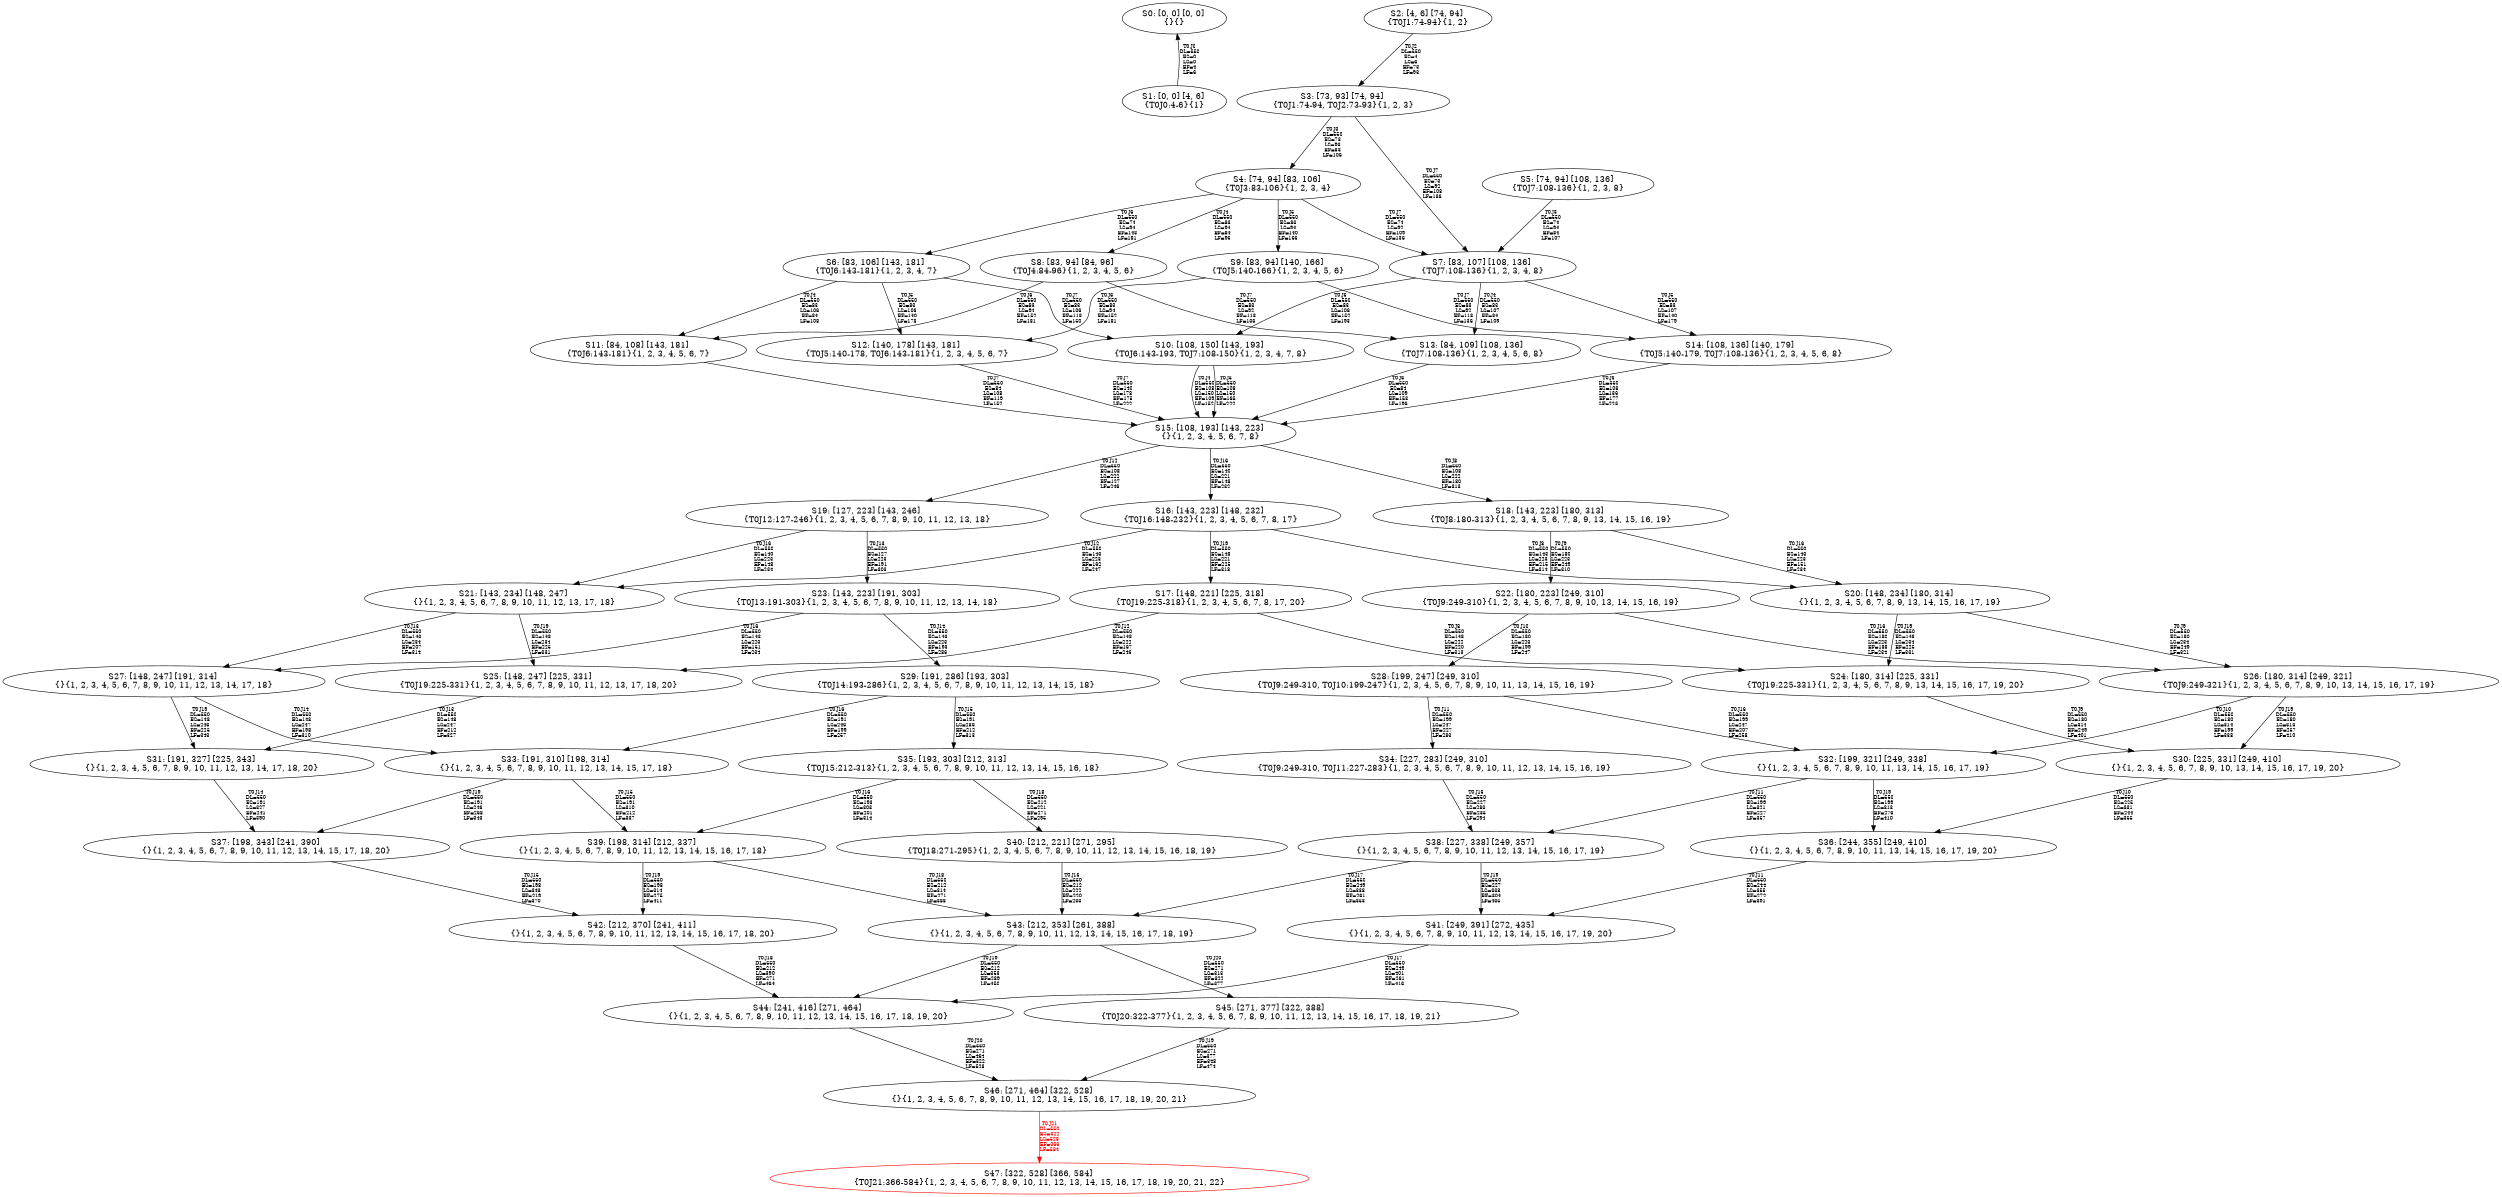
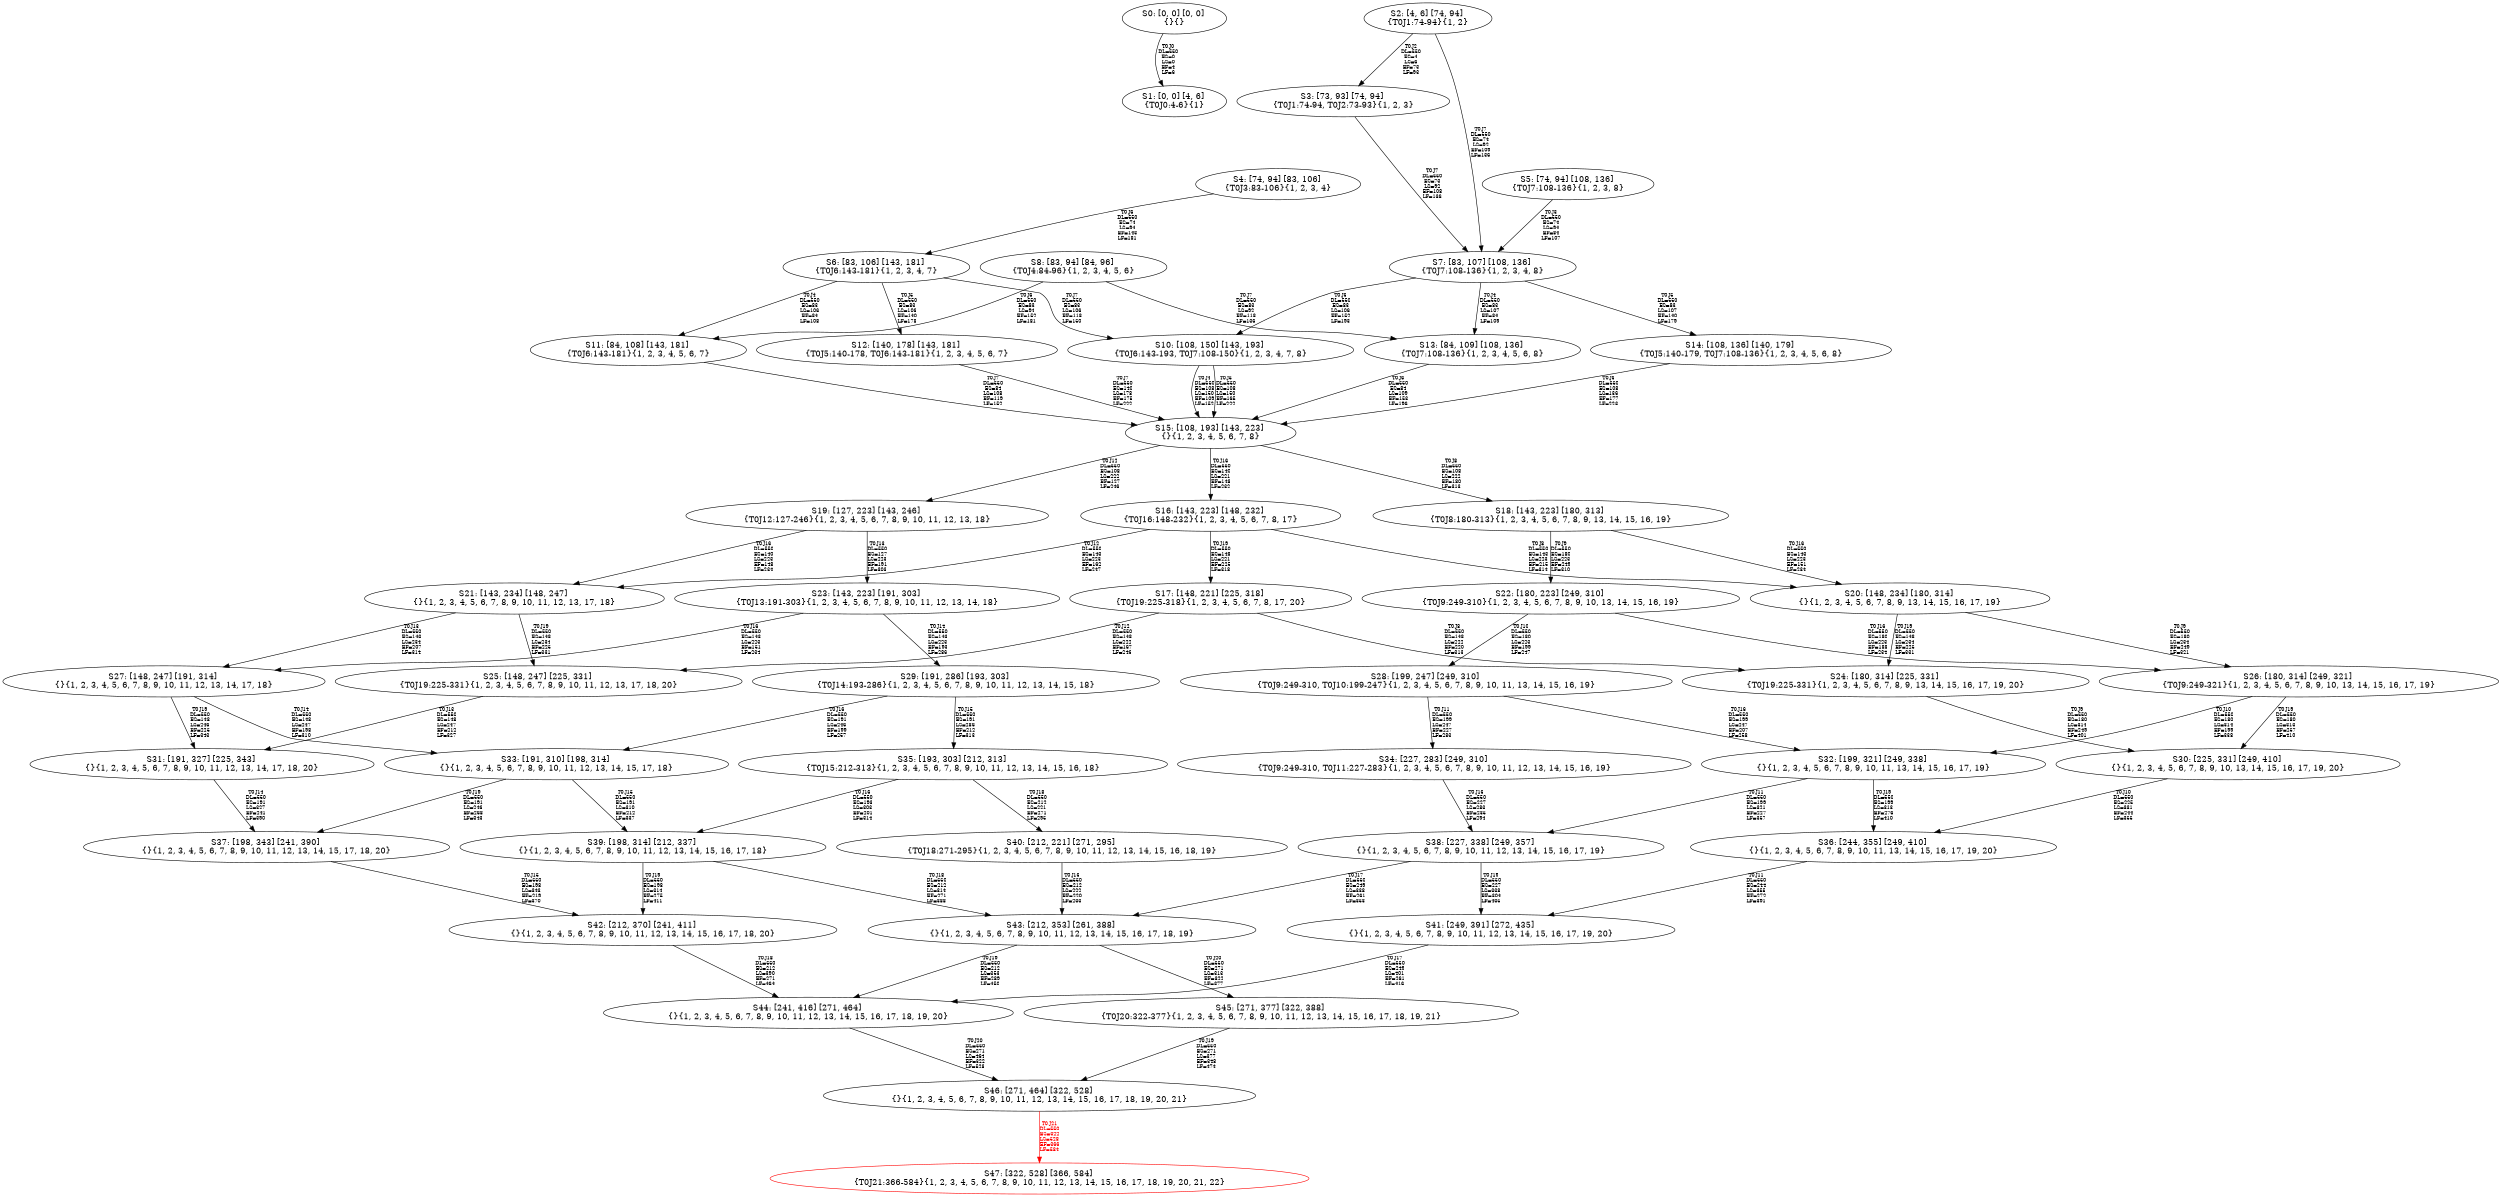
edge "S1: [0, 0] [4, 6] {T0J0:4-6}{1}" -> "S0: [0, 0] [0, 0] {}{}": reversed
edge "S3: [73, 93] [74, 94] {T0J1:74-94, T0J2:73-93}{1, 2, 3}" -> "S4: [74, 94] [83, 106] {T0J3:83-106}{1, 2, 3, 4}": removed, label "T0 J3 DL=550 ES=73 LS=93 EF=83 LF=106"
edge "S4: [74, 94] [83, 106] {T0J3:83-106}{1, 2, 3, 4}" -> "S8: [83, 94] [84, 96] {T0J4:84-96}{1, 2, 3, 4, 5, 6}": removed, label "T0 J4 DL=550 ES=83 LS=94 EF=84 LF=96"
edge "S4: [74, 94] [83, 106] {T0J3:83-106}{1, 2, 3, 4}" -> "S7: [83, 107] [108, 136] {T0J7:108-136}{1, 2, 3, 4, 8}": now "S2: [4, 6] [74, 94] {T0J1:74-94}{1, 2}" -> "S7: [83, 107] [108, 136] {T0J7:108-136}{1, 2, 3, 4, 8}"
node "S9: [83, 94] [140, 166] {T0J5:140-166}{1, 2, 3, 4, 5, 6}": removed
